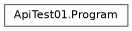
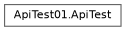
node "ApiTest01.Program": label "ApiTest01.Program" -> "ApiTest01.ApiTest"
